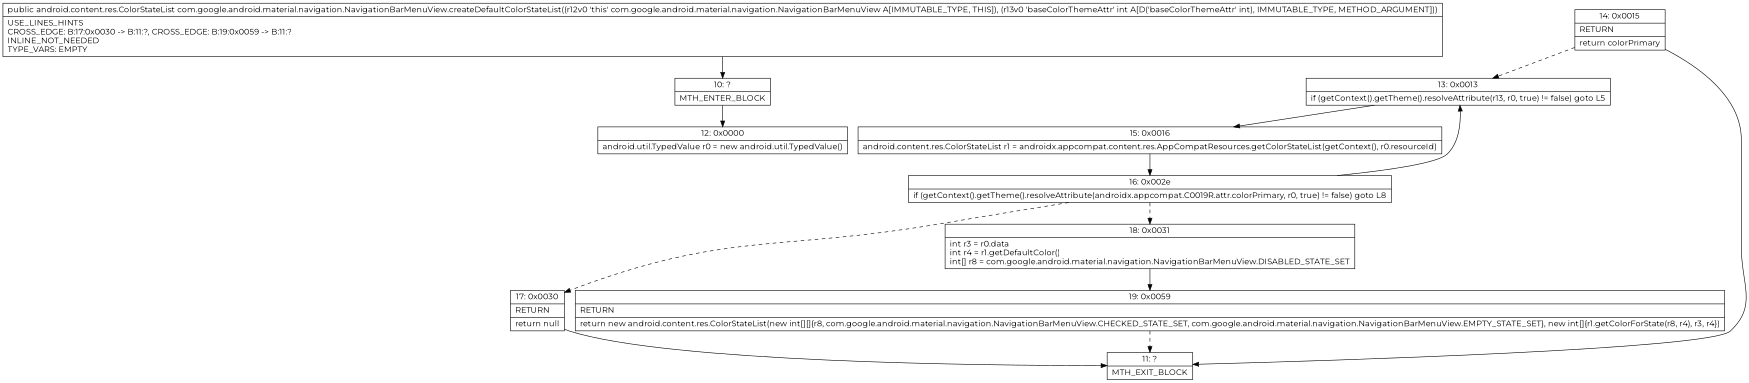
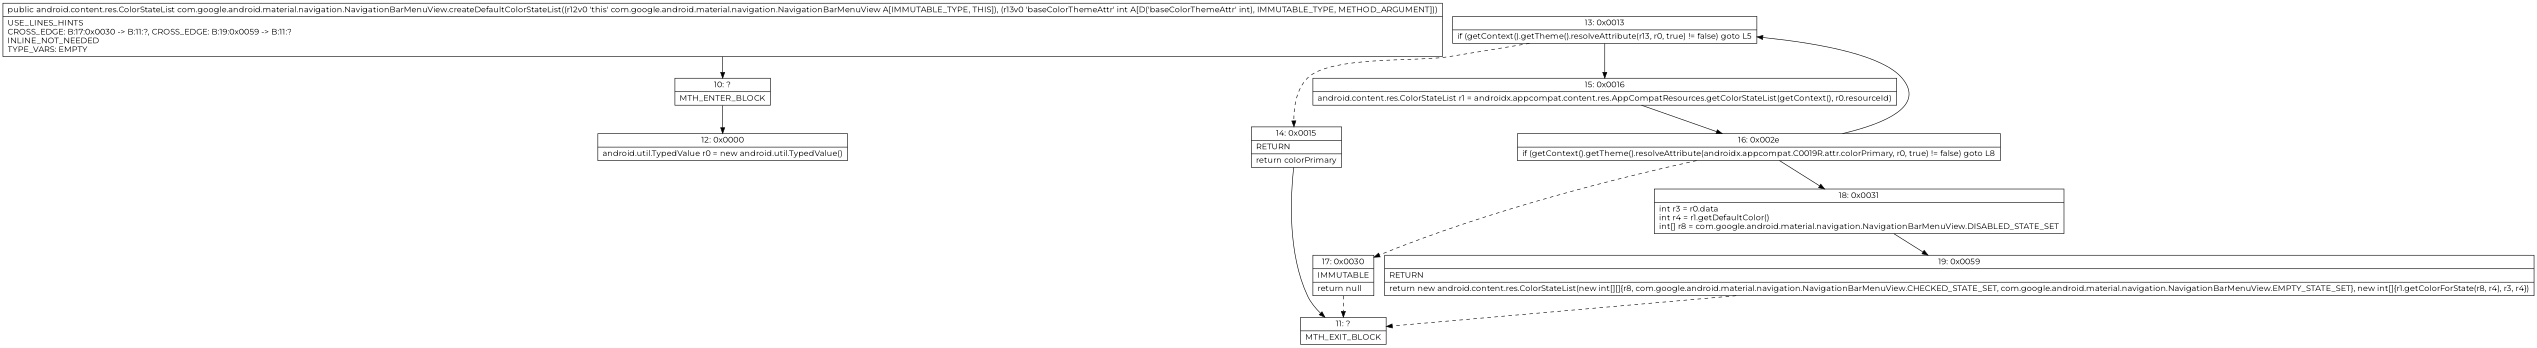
edge "14: 0x0015" -> "13: 0x0013": reversed
edge "16: 0x002e" -> "18: 0x0031": style dashed -> solid
node "17: 0x0030": text "RETURN" -> "IMMUTABLE"
edge "17: 0x0030" -> "11: ?": style solid -> dashed
